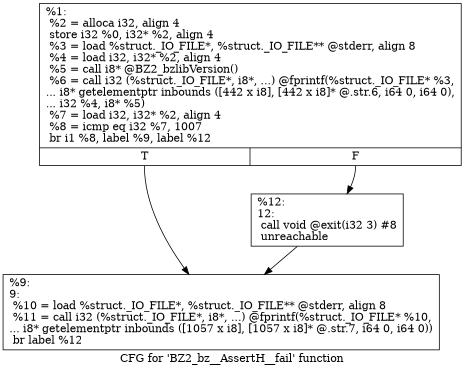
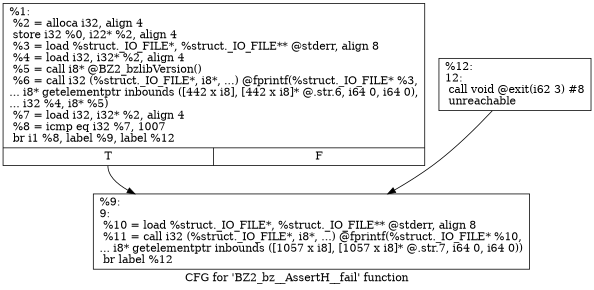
node "%1:": text "store i32 %0, i32* %2, align 4" -> "store i32 %0, i22* %2, align 4"
edge "%1:" -> "%12:": removed
node "%12:": text "call void @exit(i32 3) #8" -> "call void @exit(i62 3) #8"
